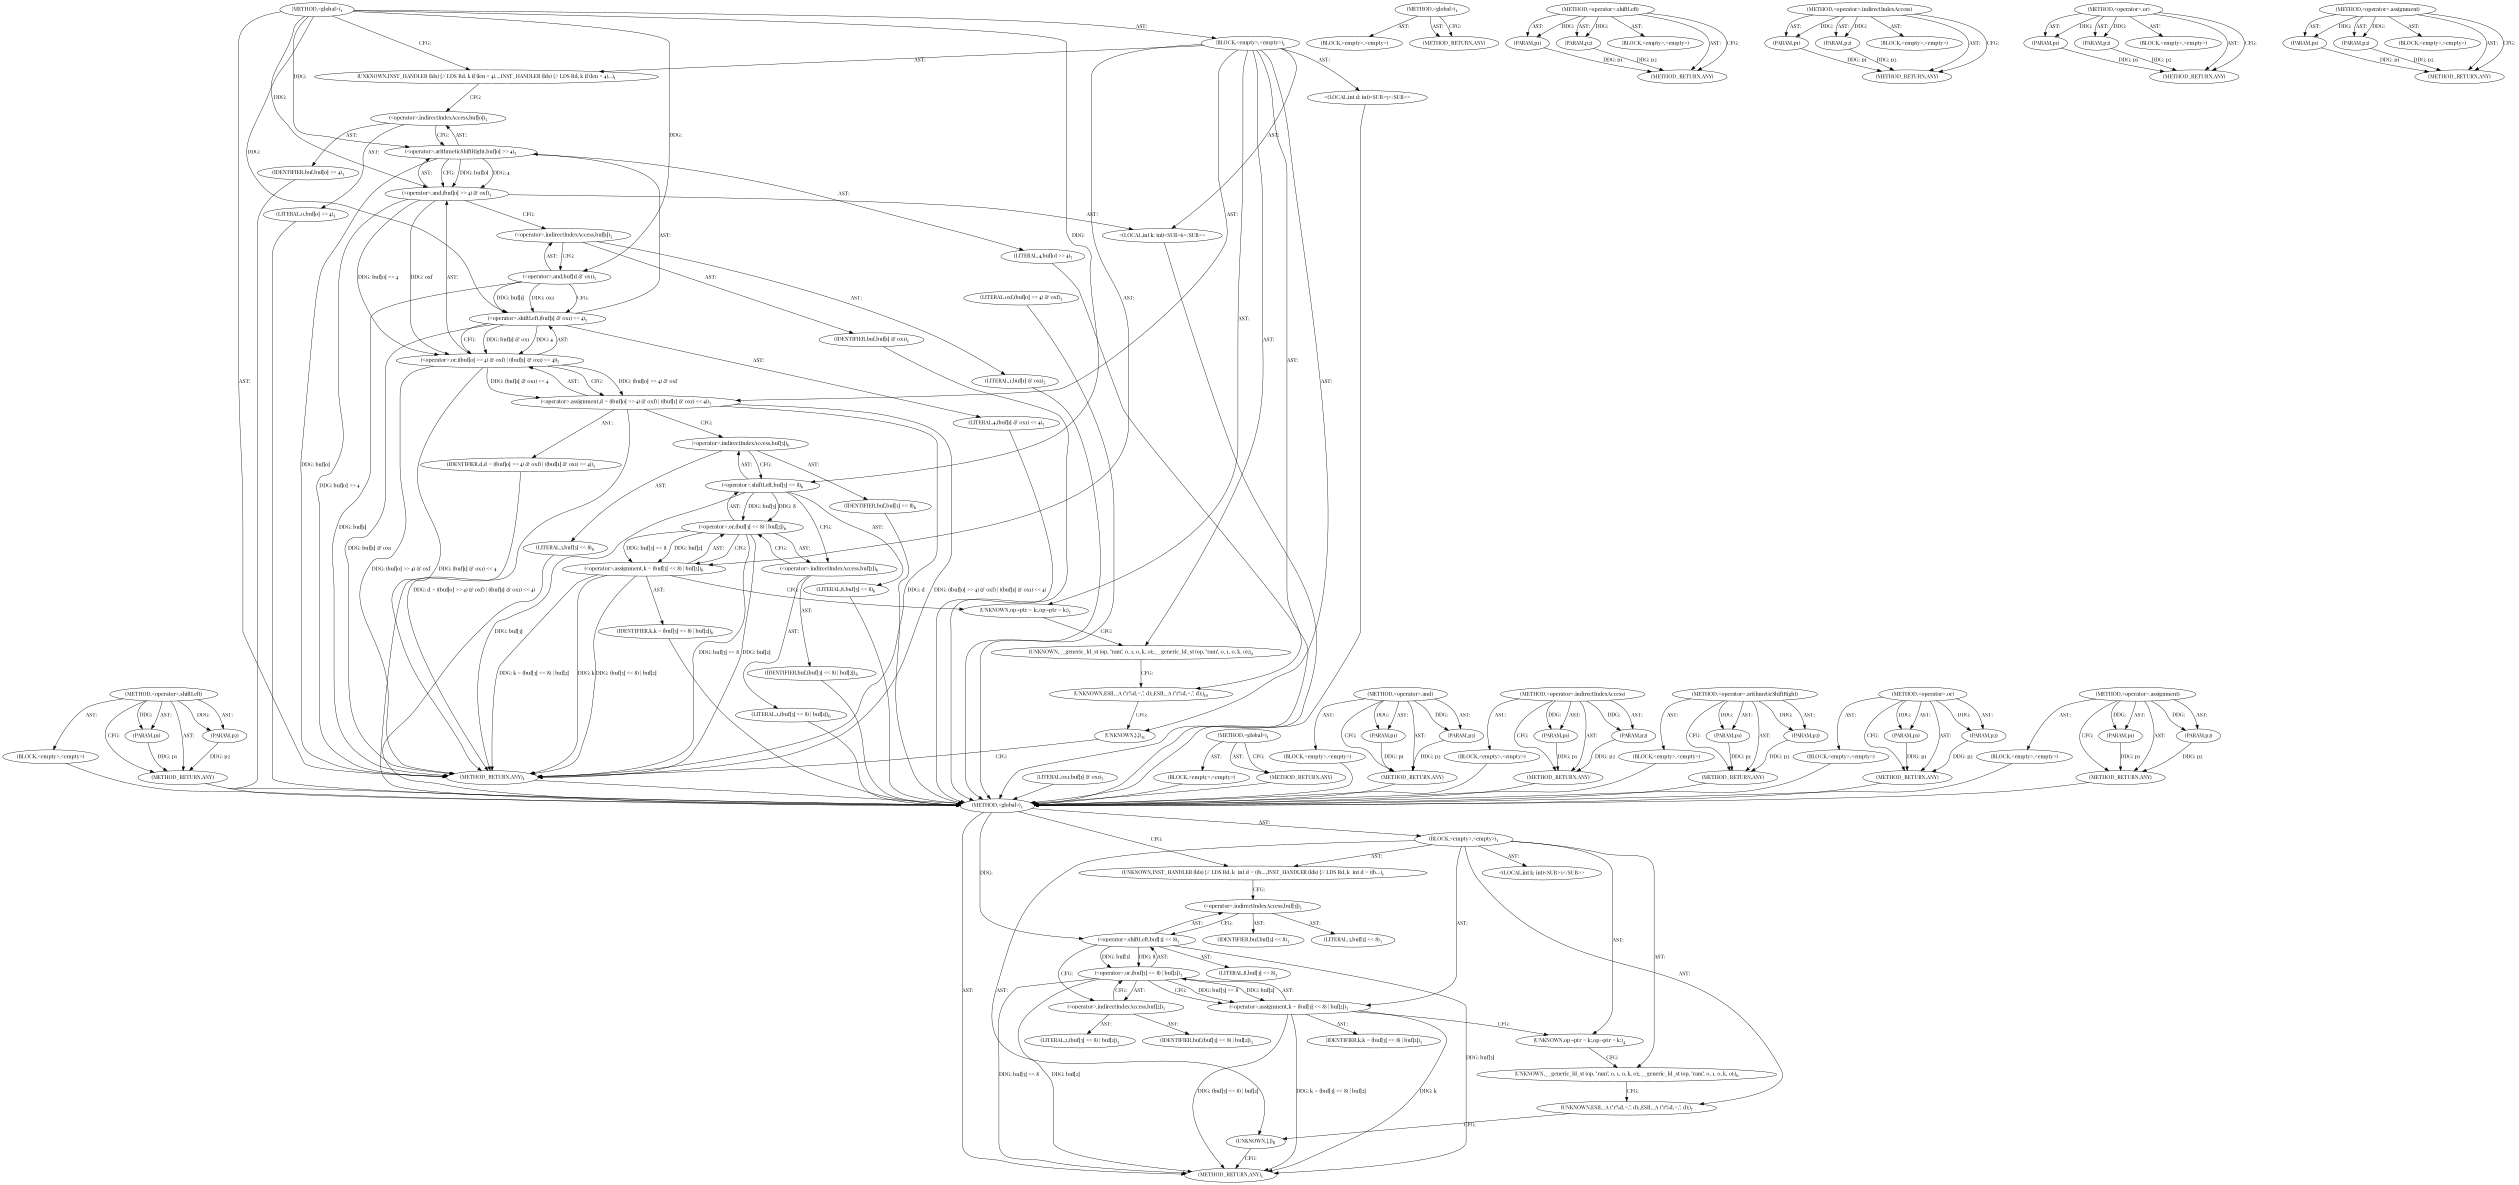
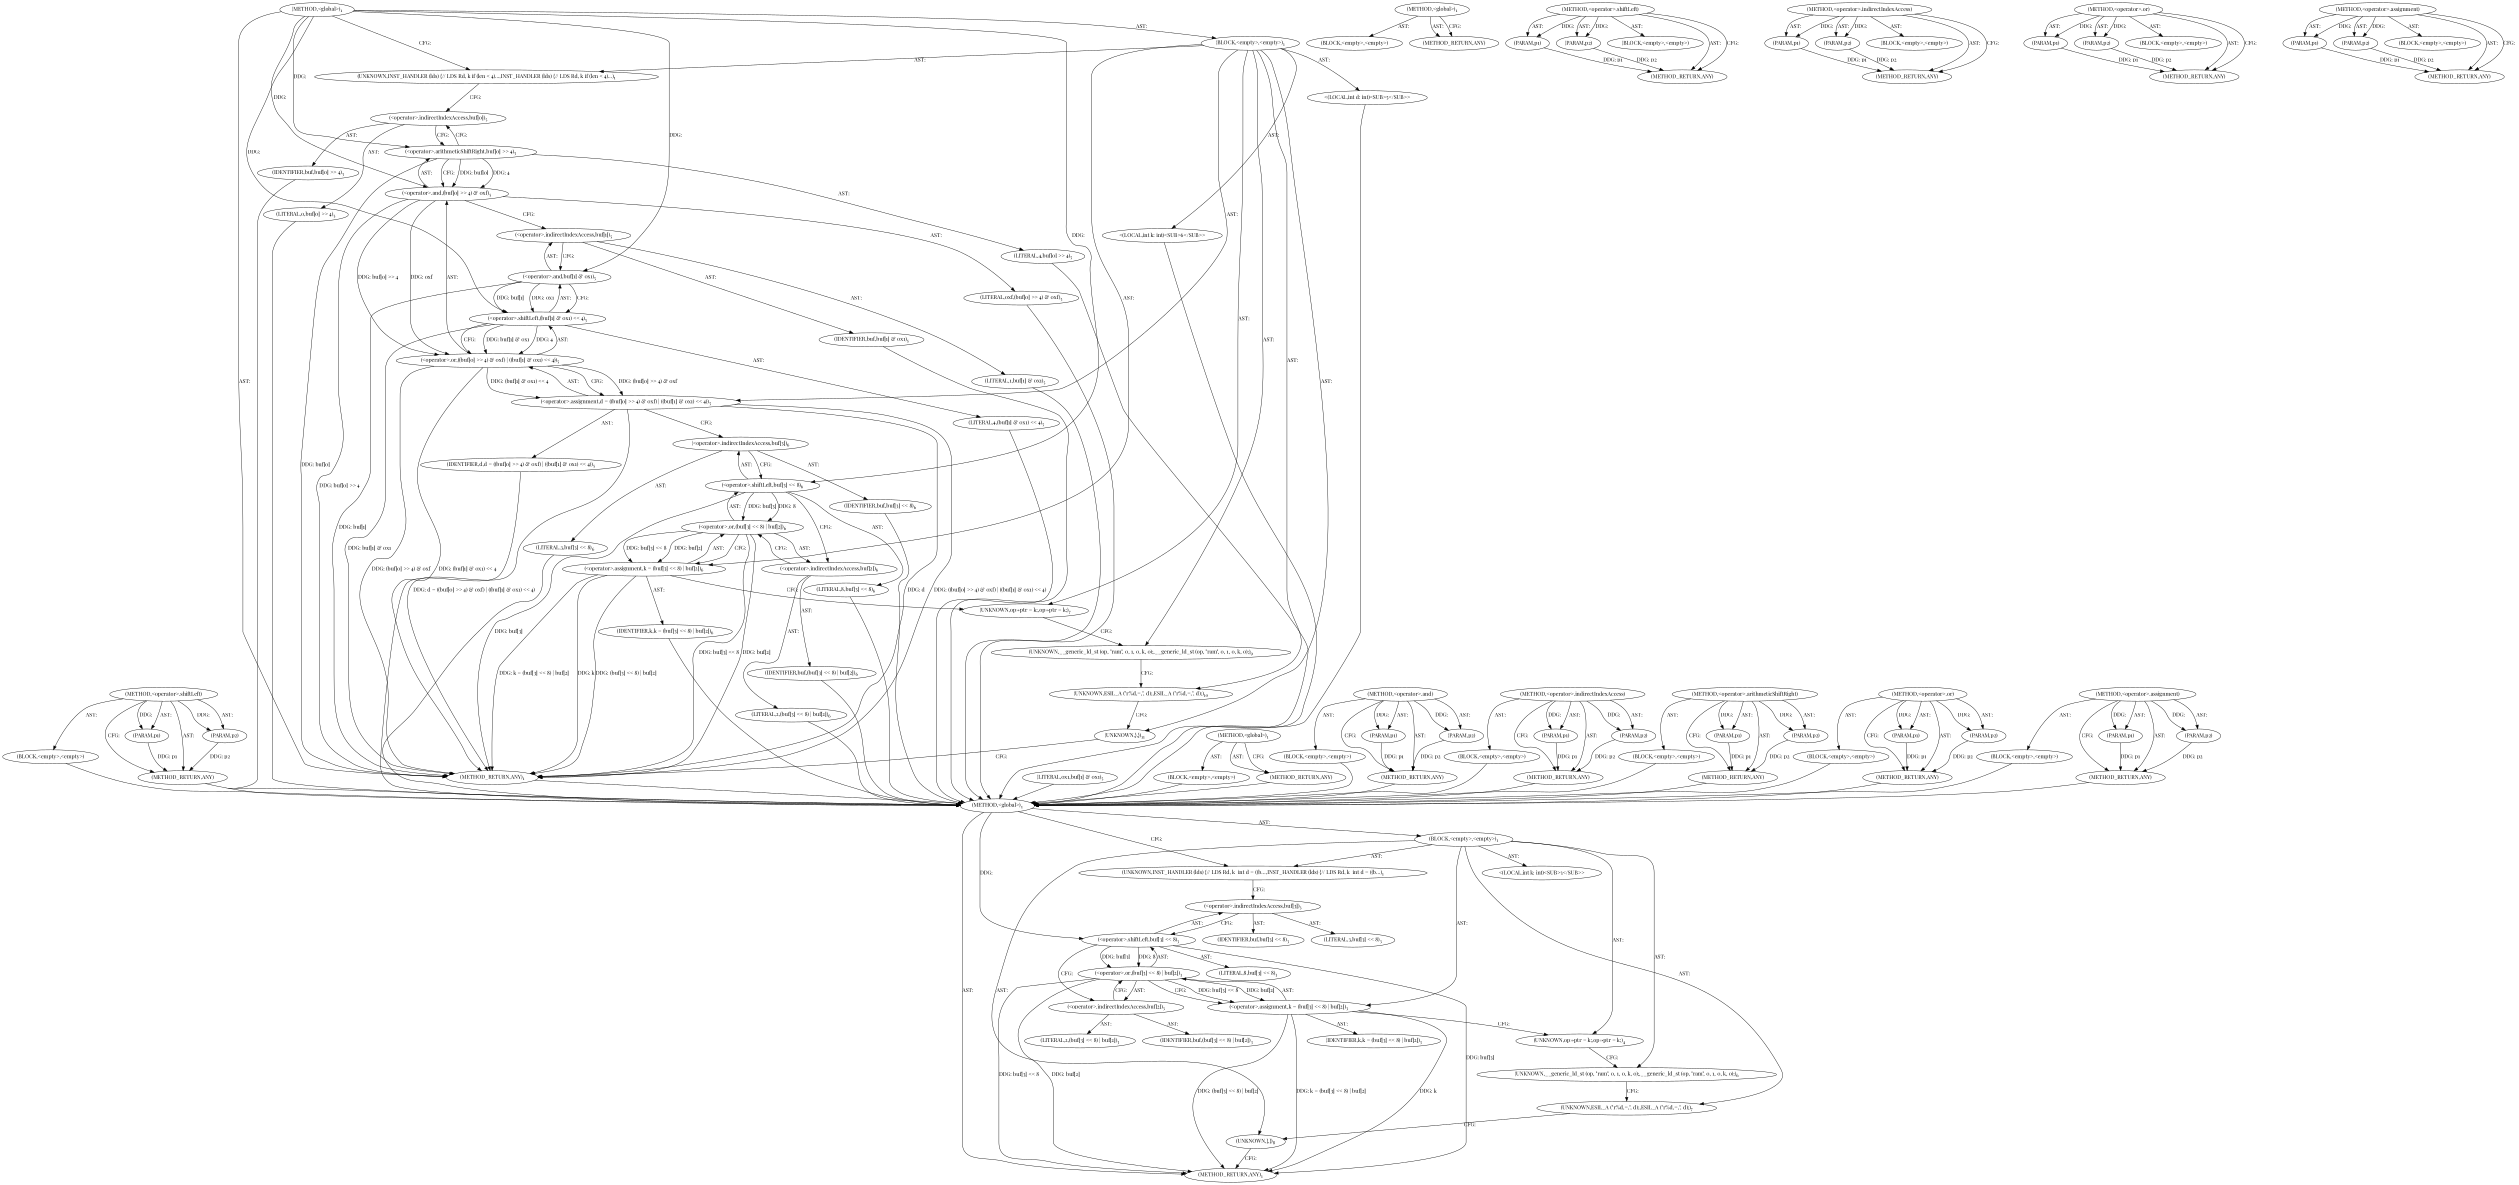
edge "(<operator>.arithmeticShiftRight,buf[0] >> 4)" -> "(<operator>.indirectIndexAccess,buf[0])": label "AST: " -> "CFG: "
edge "(<operator>.and,(buf[0] >> 4) & 0xf)" -> "<(LOCAL,int k: int)<SUB>6</SUB>>": now "(<operator>.and,(buf[0] >> 4) & 0xf)" -> "(LITERAL,0xf,(buf[0] >> 4) & 0xf)"
edge "(<operator>.shiftLeft,(buf[1] & 0x1) << 4)" -> "(<operator>.arithmeticShiftRight,buf[0] >> 4)": now "(<operator>.shiftLeft,(buf[1] & 0x1) << 4)" -> "(<operator>.and,buf[1] & 0x1)"
